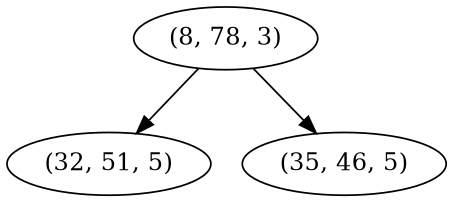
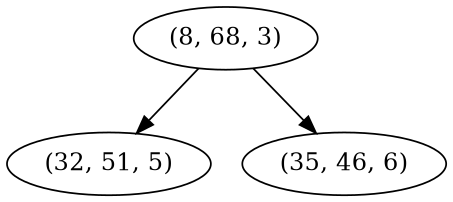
node "(8, 78, 3)": label "(8, 78, 3)" -> "(8, 68, 3)"
node "(35, 46, 5)": label "(35, 46, 5)" -> "(35, 46, 6)"
